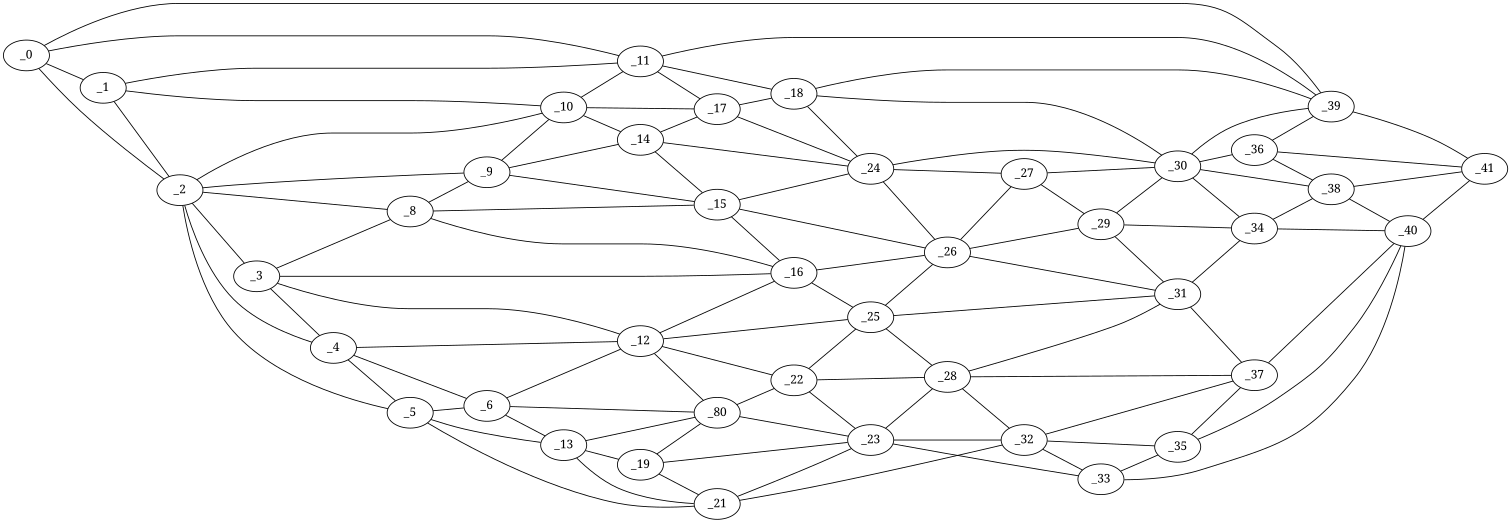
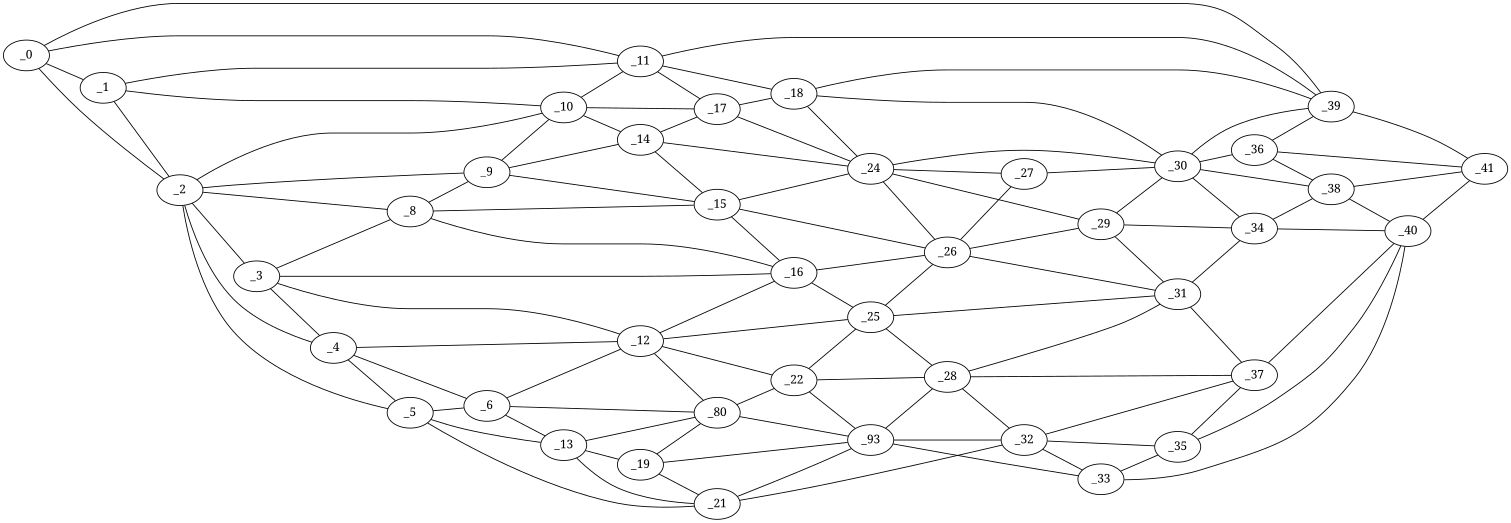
edge "_27" -- "_29": now "_24" -- "_29"
node "_23": label "_23" -> "_93"
